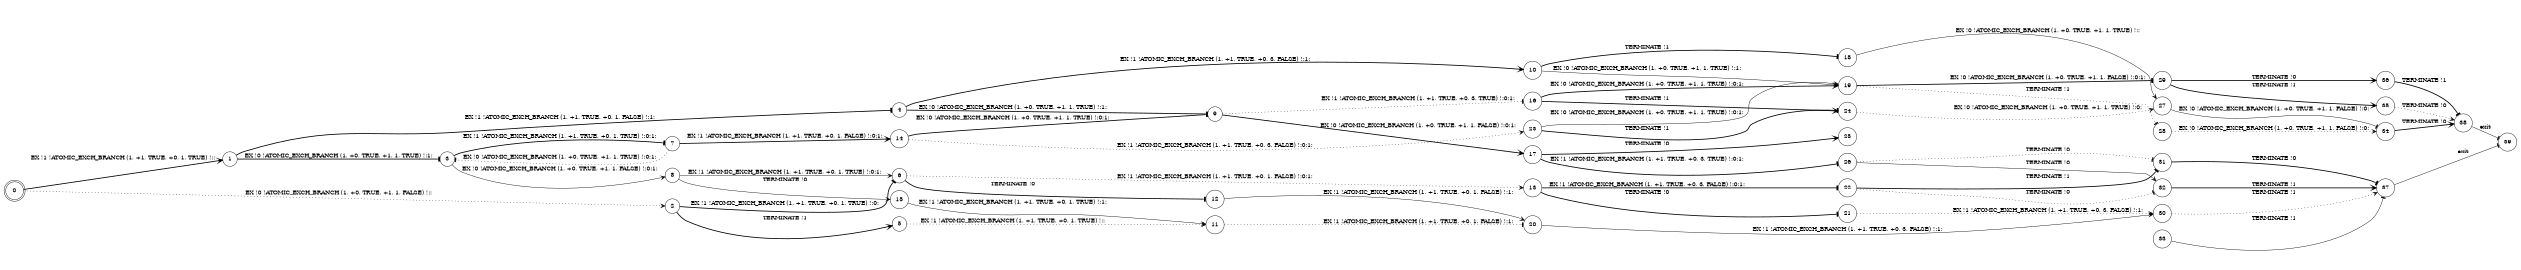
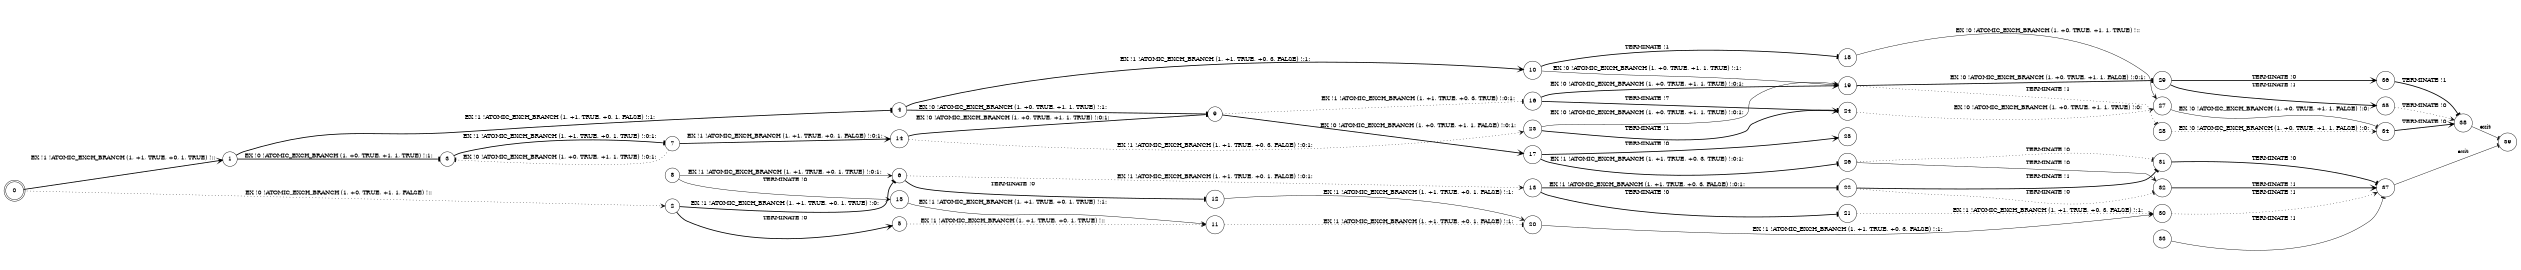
edge "16" -> "24": label "TERMINATE !1" -> "TERMINATE !7"
edge "3" -> "8": removed, label "EX !0 !ATOMIC_EXCH_BRANCH (1, +0, TRUE, +1, 1, FALSE) !:0:1:"
edge "2" -> "5": label "TERMINATE !1" -> "TERMINATE !0"
